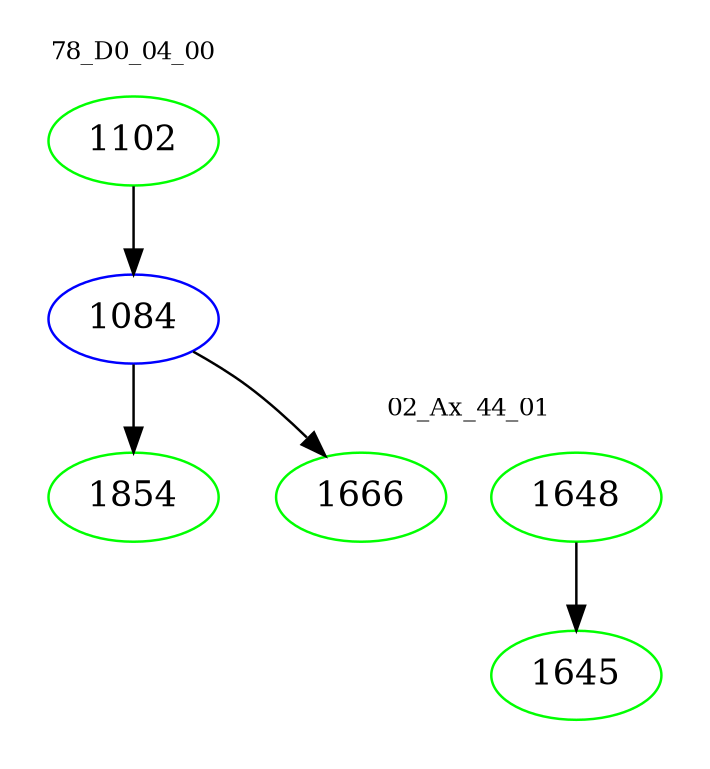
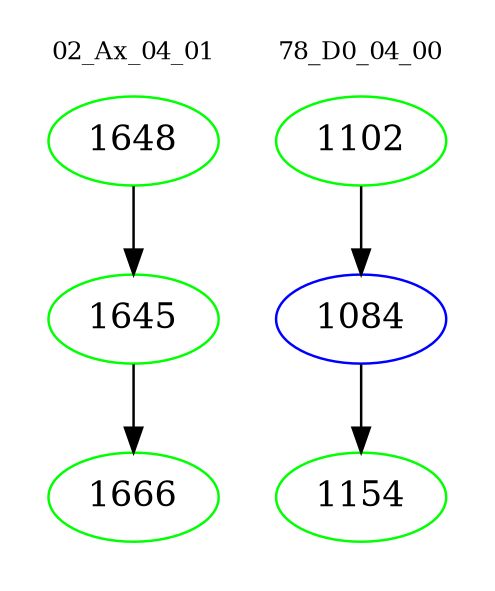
edge "1084" -> "1666": now "1645" -> "1666"
cluster "02_Ax_44_01": label "02_Ax_44_01" -> "02_Ax_04_01"
node "1854": label "1854" -> "1154"
